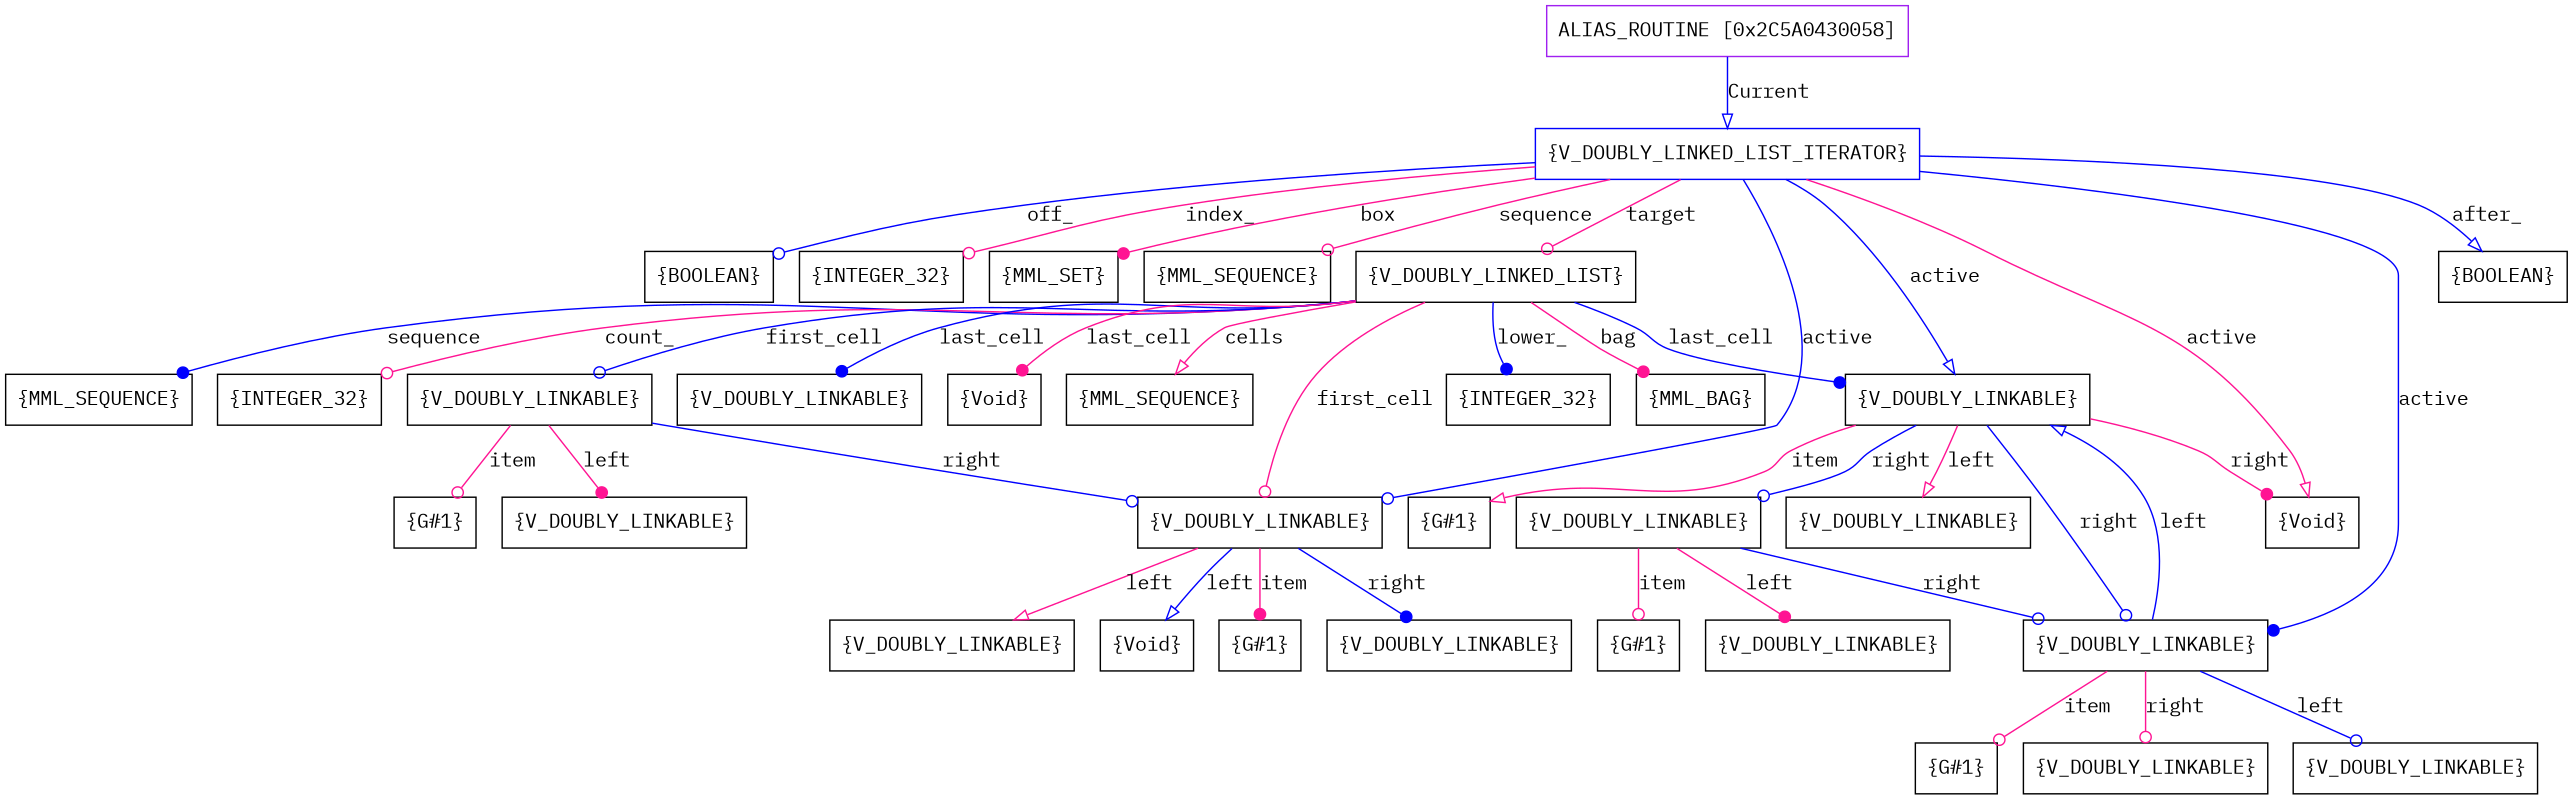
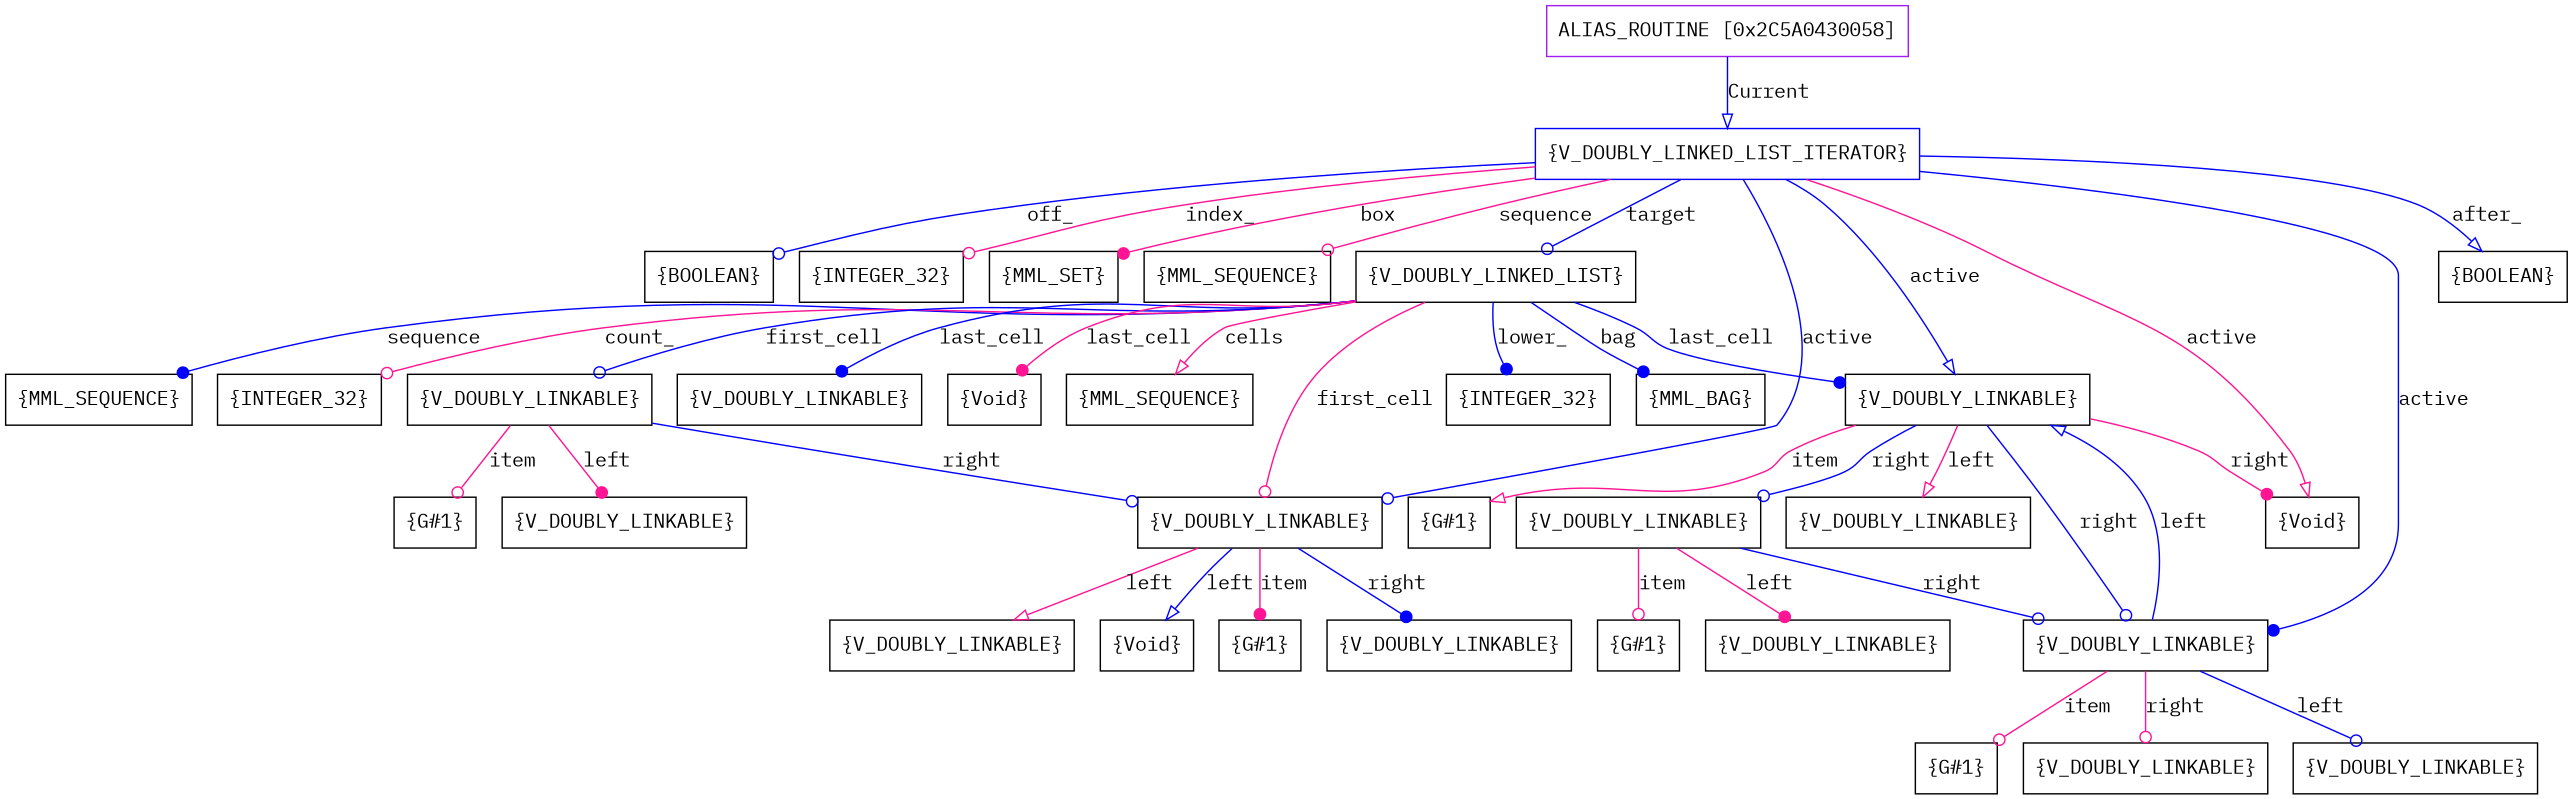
edge "{V_DOUBLY_LINKED_LIST_ITERATOR}" -> "{V_DOUBLY_LINKED_LIST}": color deeppink -> blue
edge "{V_DOUBLY_LINKED_LIST}" -> "{MML_BAG}": color deeppink -> blue
